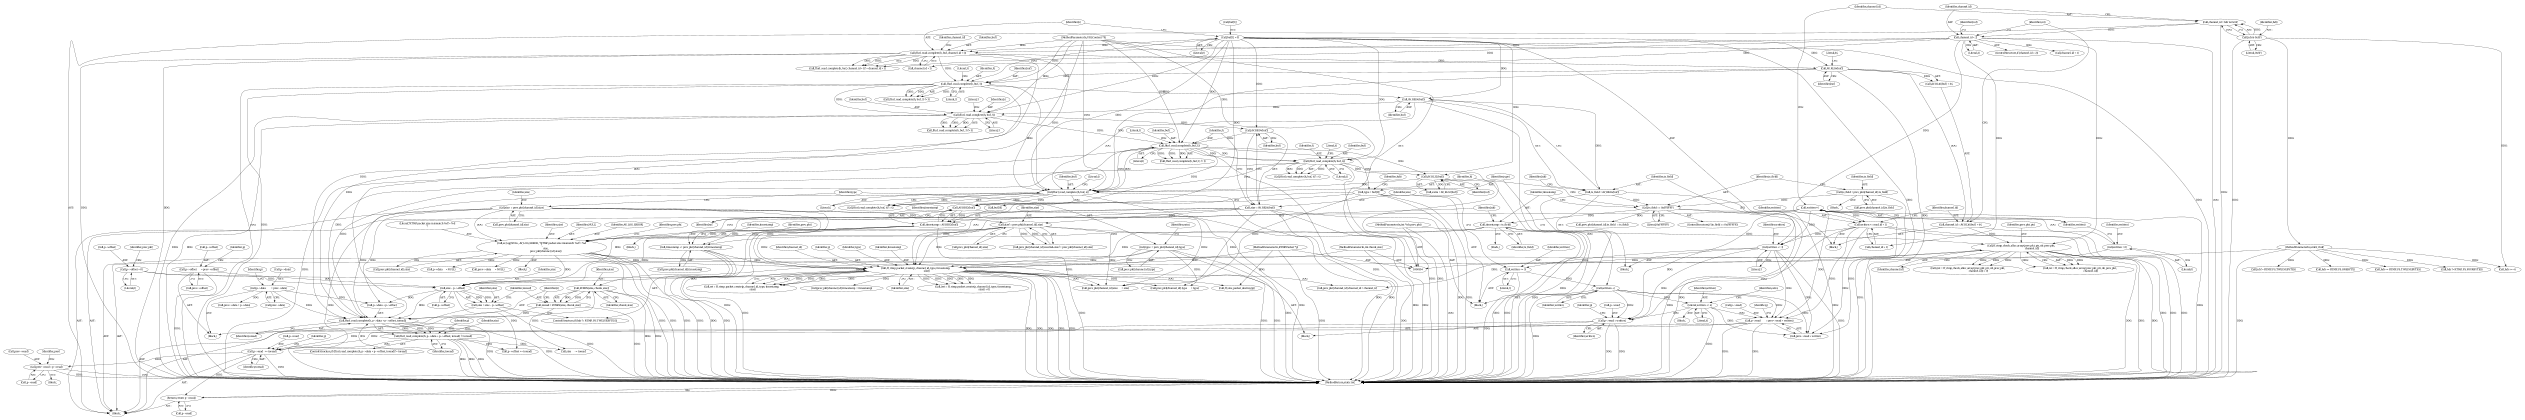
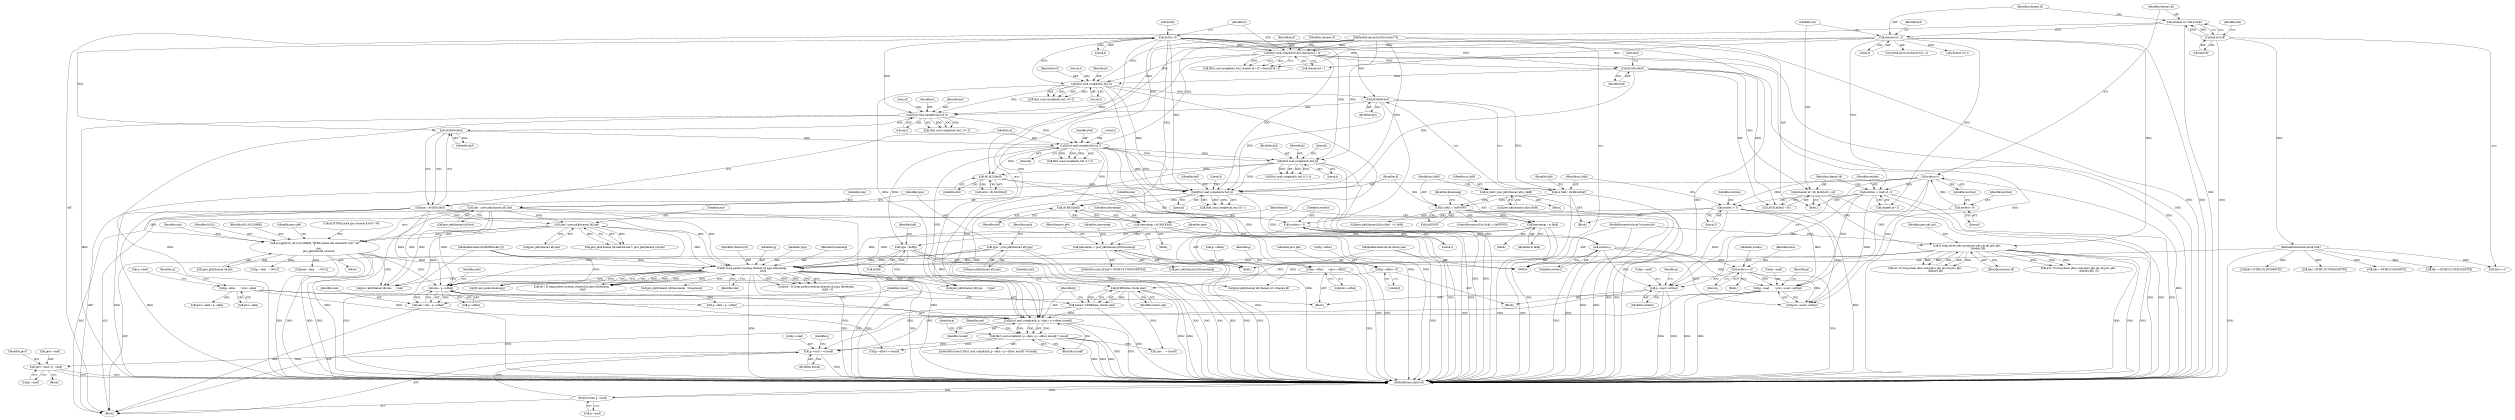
edge "(Call,channel_id = AV_RL16(buf) + 64)" -> "(Call,AV_RL16(buf) + 64)": added, label "CFG:"
edge "(Call,size  = prev_pkt[channel_id].size)" -> "(Call,p->data + p->offset)": now "(Call,size  = prev_pkt[channel_id].size)" -> "(Call,size - p->offset)"
edge "(Call,buf[0])" -> "(Call,timestamp = AV_RB32(buf))": now "(Call,buf[0])" -> "(Call,type = buf[0])"
node "(Literal,0xFFFFFF)": label "(Literal,0xFFFFFF)" -> "(Call,0xFFFFFF)"
edge "(Call,size != prev_pkt[channel_id].size)" -> "(MethodReturn,static int)": removed, label "DDG:"
edge "(Call,p->data          = prev->data)" -> "(Call,p->data + p->offset)": label "DDG: " -> "AST: "
node "(Literal,written += 4)": label "(Literal,written += 4)" -> "(Call,written += 4)"
edge "(Call,size = size - p->offset)" -> "(ControlStructure,if (hdr != RTMP_PS_TWELVEBYTES))": now "(Call,size = size - p->offset)" -> "(Call,size - p->offset)"
edge "(Call,p->read   += toread)" -> "(Return,return p->read;)": reversed
